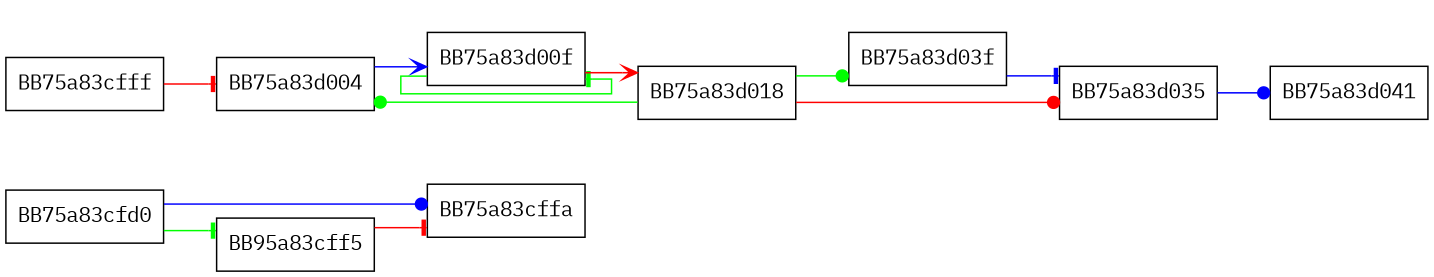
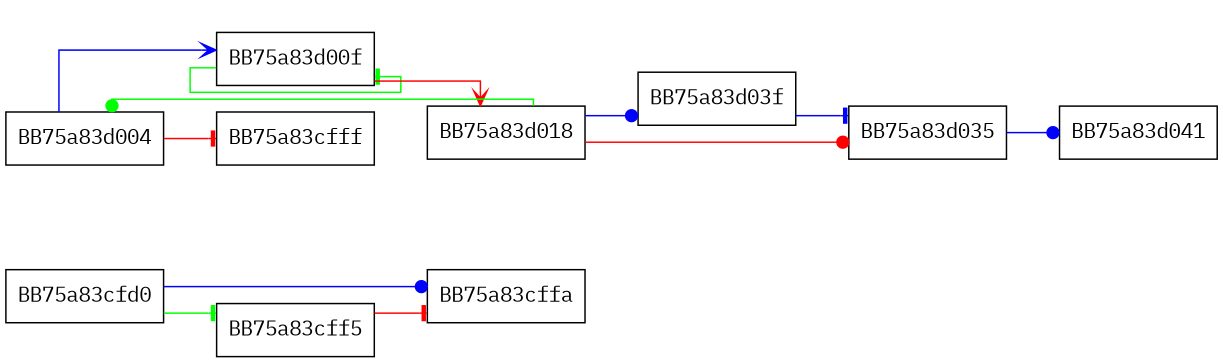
edge "BB75a83d018" -> "BB75a83d03f": color green -> blue
edge "BB75a83cfff" -> "BB75a83d004": reversed
node "BB95a83cff5": label "BB95a83cff5" -> "BB75a83cff5"
